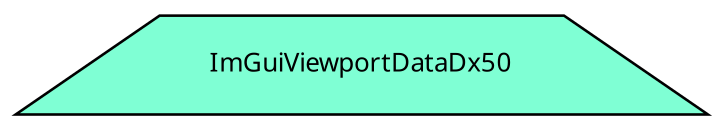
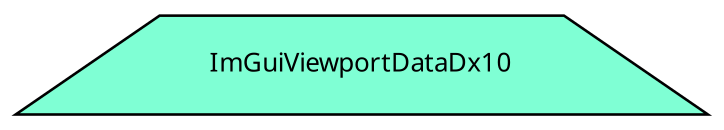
node "ImGuiViewportDataDx50": label "ImGuiViewportDataDx50" -> "ImGuiViewportDataDx10"
